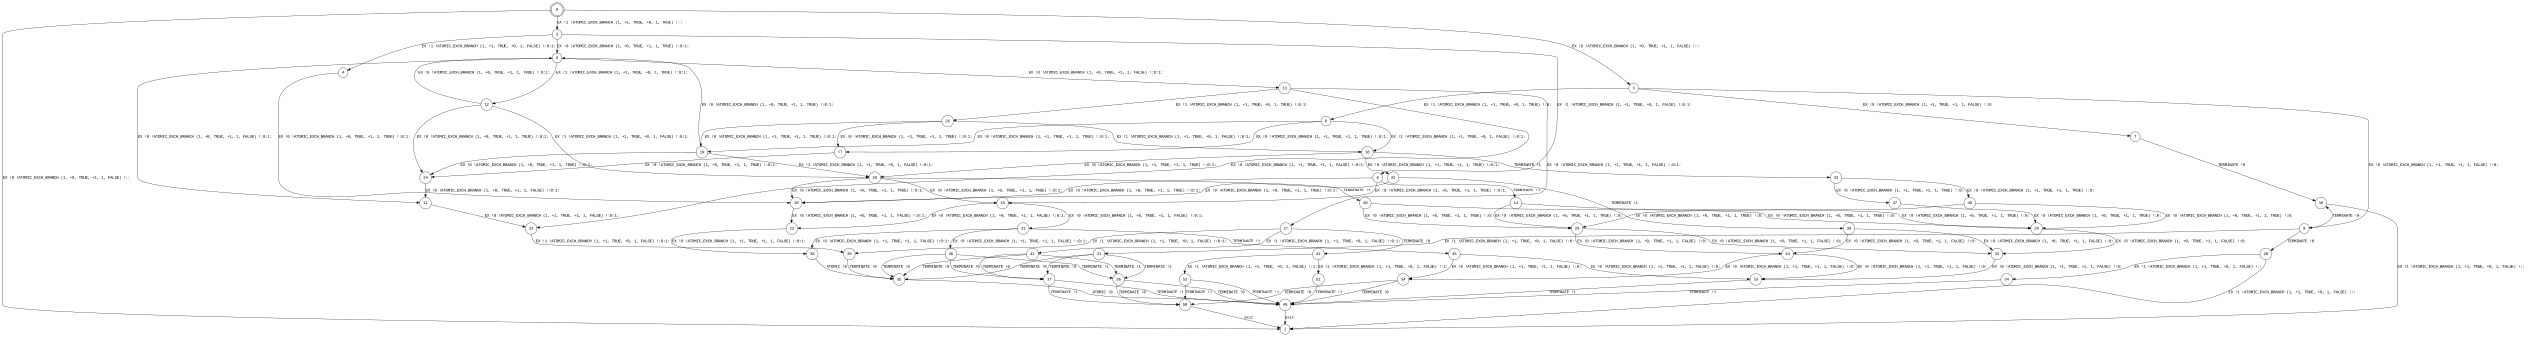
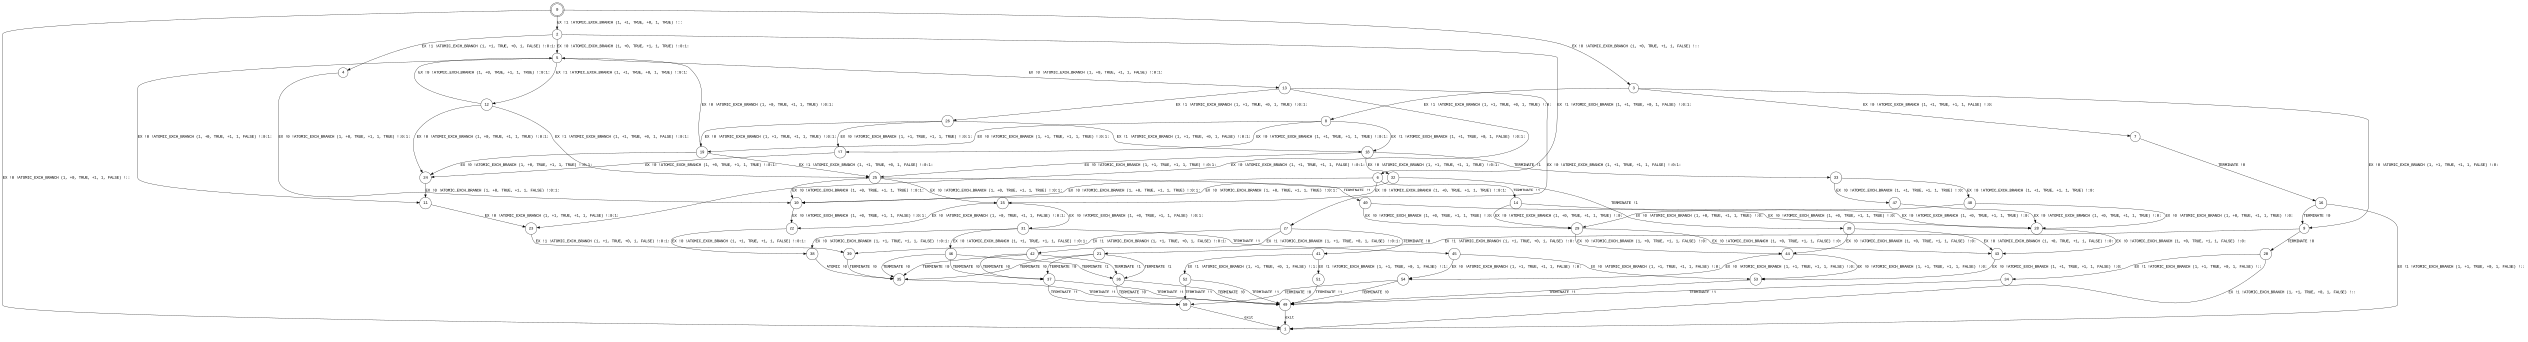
edge "9" -> "16": reversed
edge "35" -> "49": label "ATOMIC !0" -> "TERMINATE !1"
